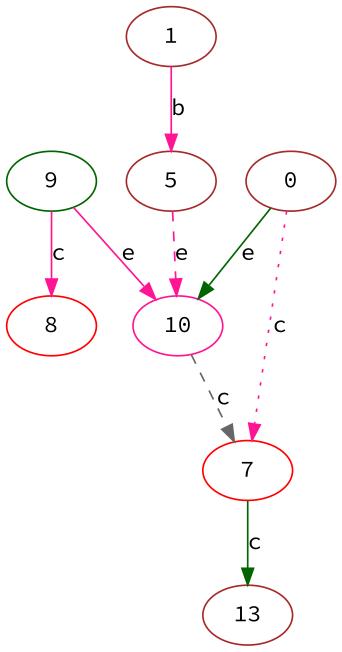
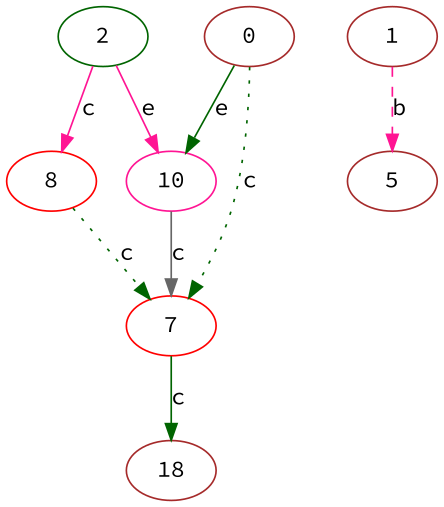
edge "1" -> "5": style solid -> dashed
node "9": label "9" -> "2"
edge "5" -> "10": removed, label "e"
edge "8" -> "7": added, label "c"
edge "0" -> "7": color deeppink -> darkgreen
edge "10" -> "7": style dashed -> solid
node "13": label "13" -> "18"
